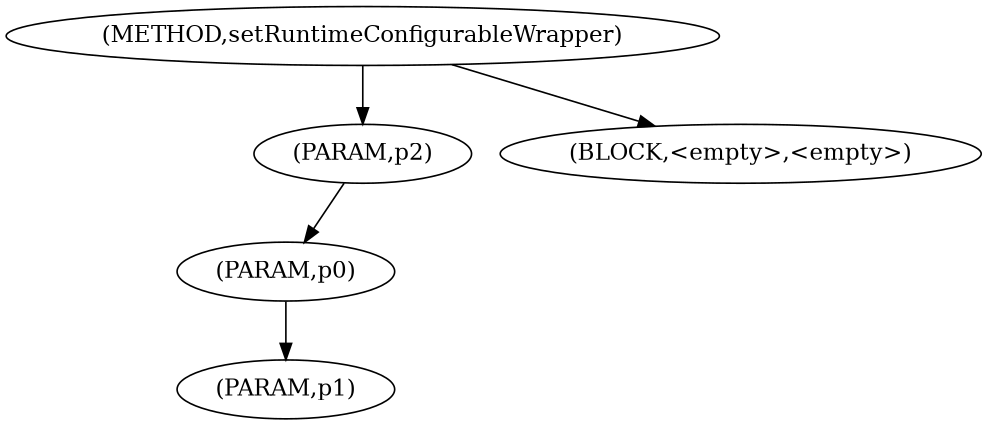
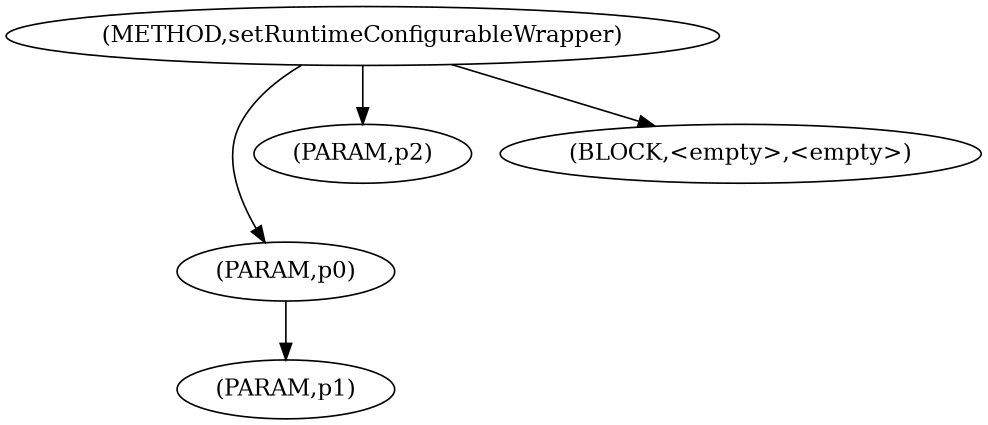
edge "(PARAM,p2)" -> "(PARAM,p0)": now "(METHOD,setRuntimeConfigurableWrapper)" -> "(PARAM,p0)"
